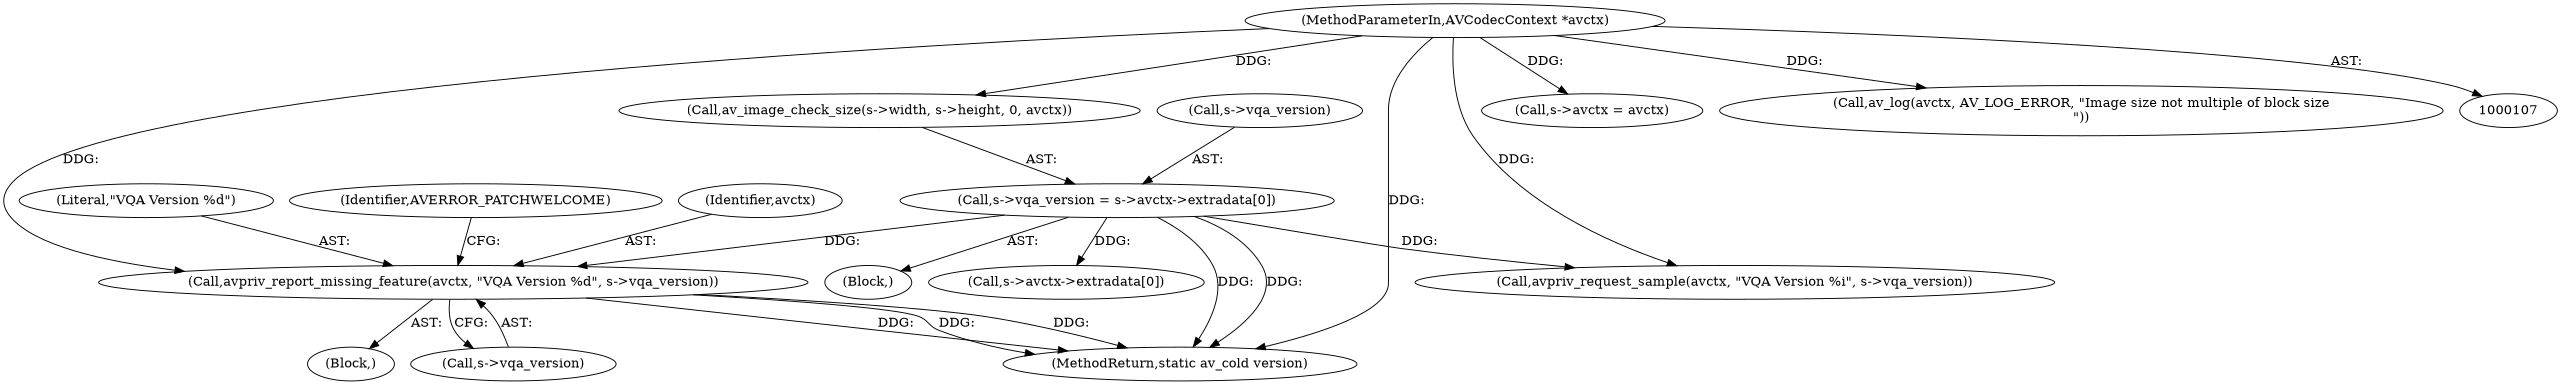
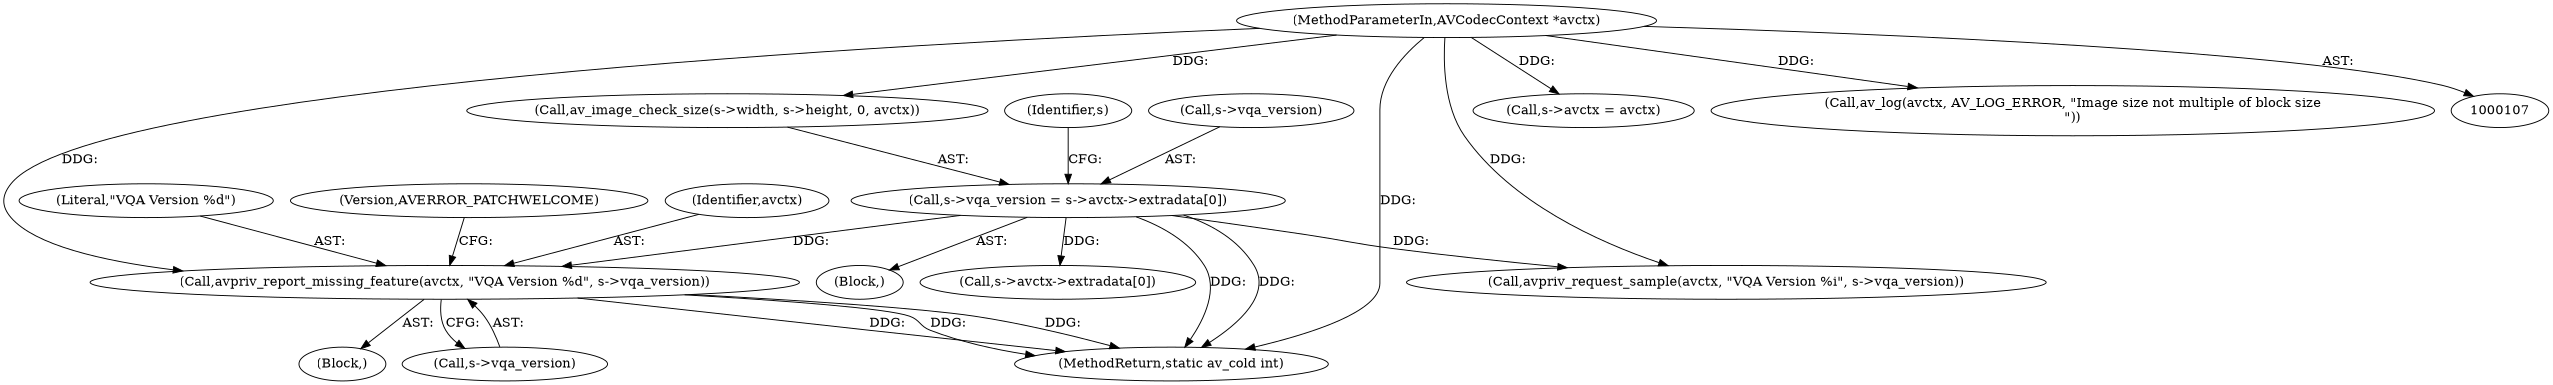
node "(Identifier,s)": added
node "(Identifier,AVERROR_PATCHWELCOME)": label "(Identifier,AVERROR_PATCHWELCOME)" -> "(Version,AVERROR_PATCHWELCOME)"
node "(MethodReturn,static av_cold version)": label "(MethodReturn,static av_cold version)" -> "(MethodReturn,static av_cold int)"
